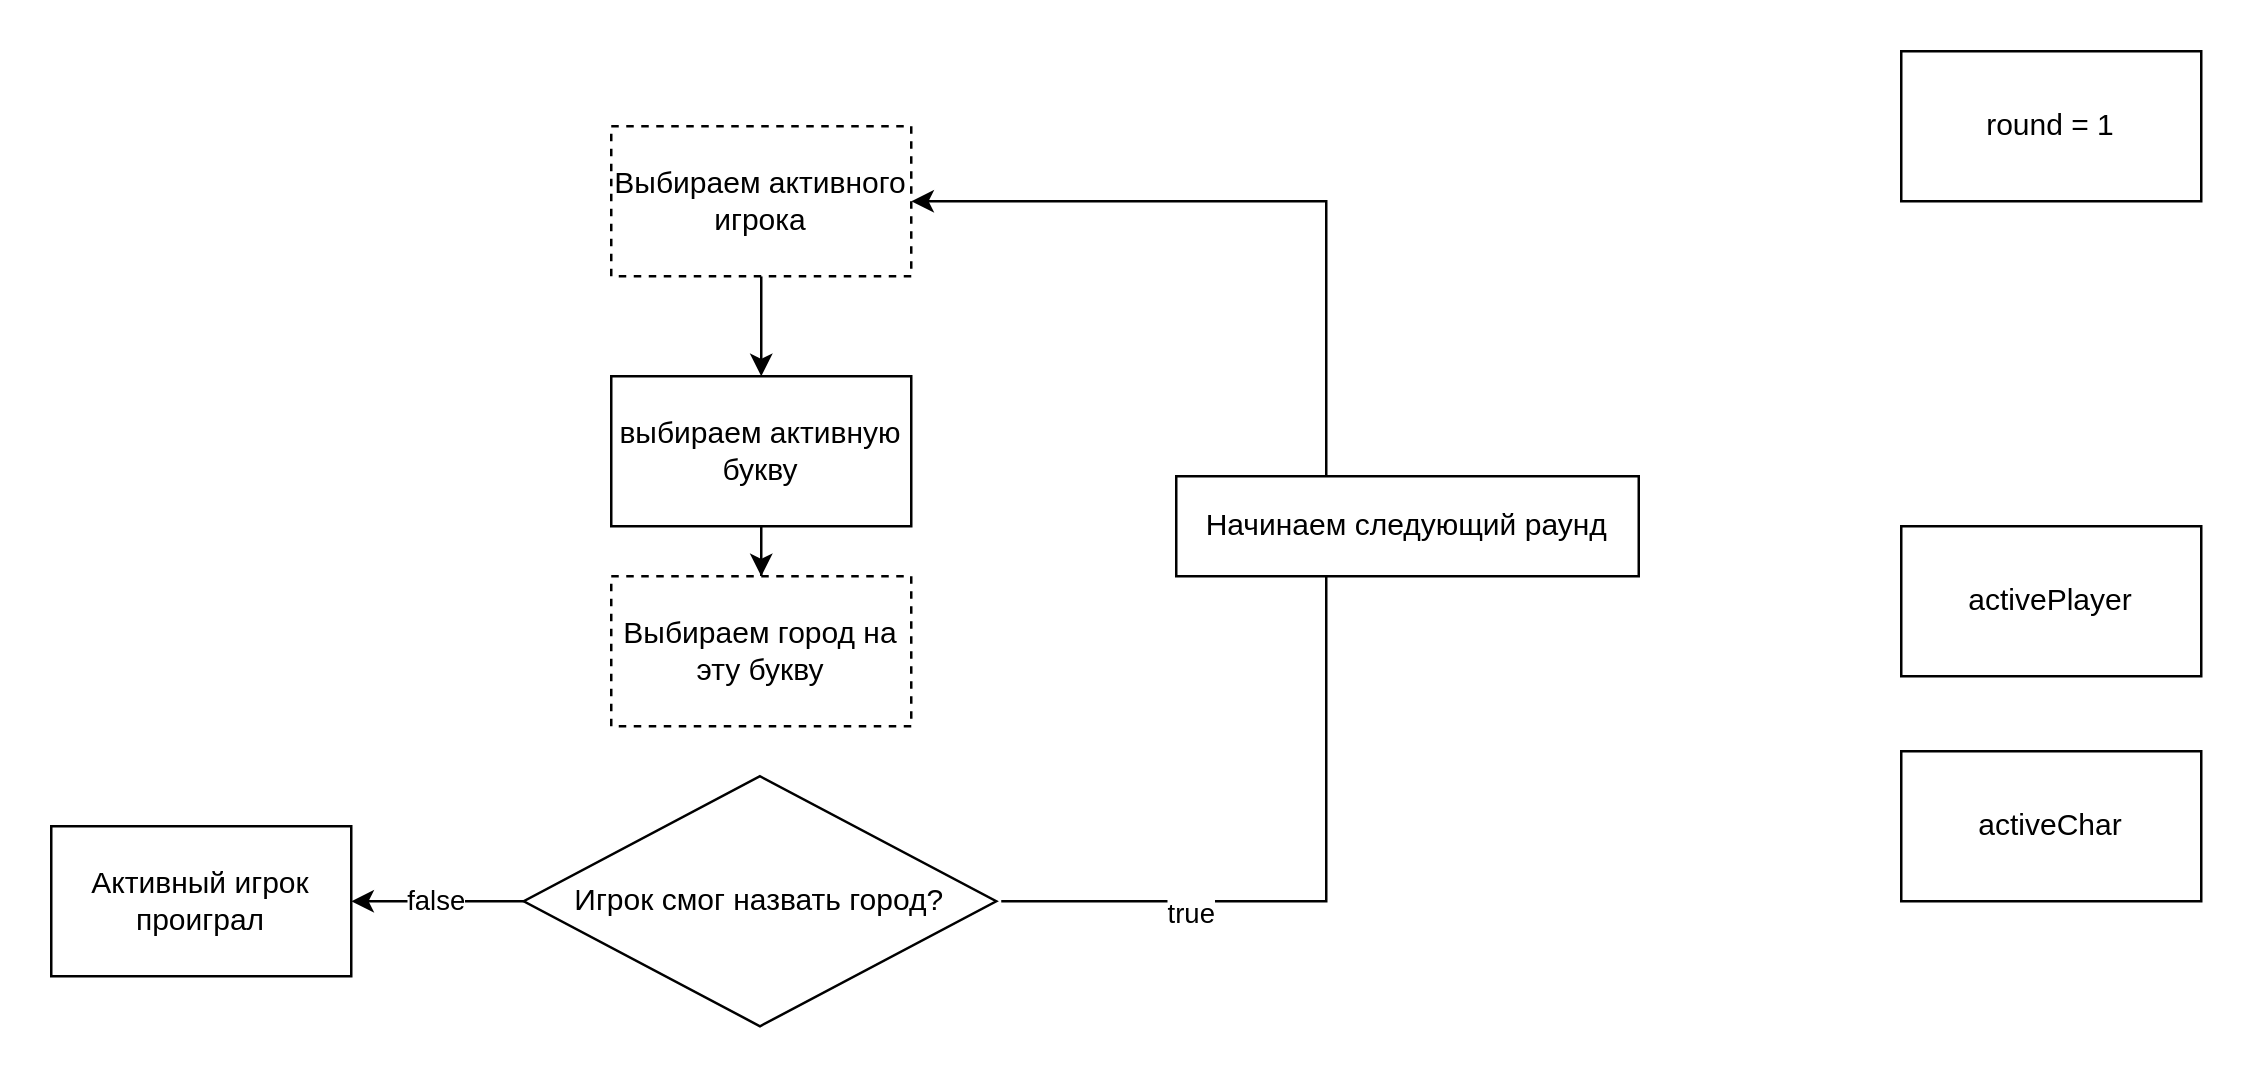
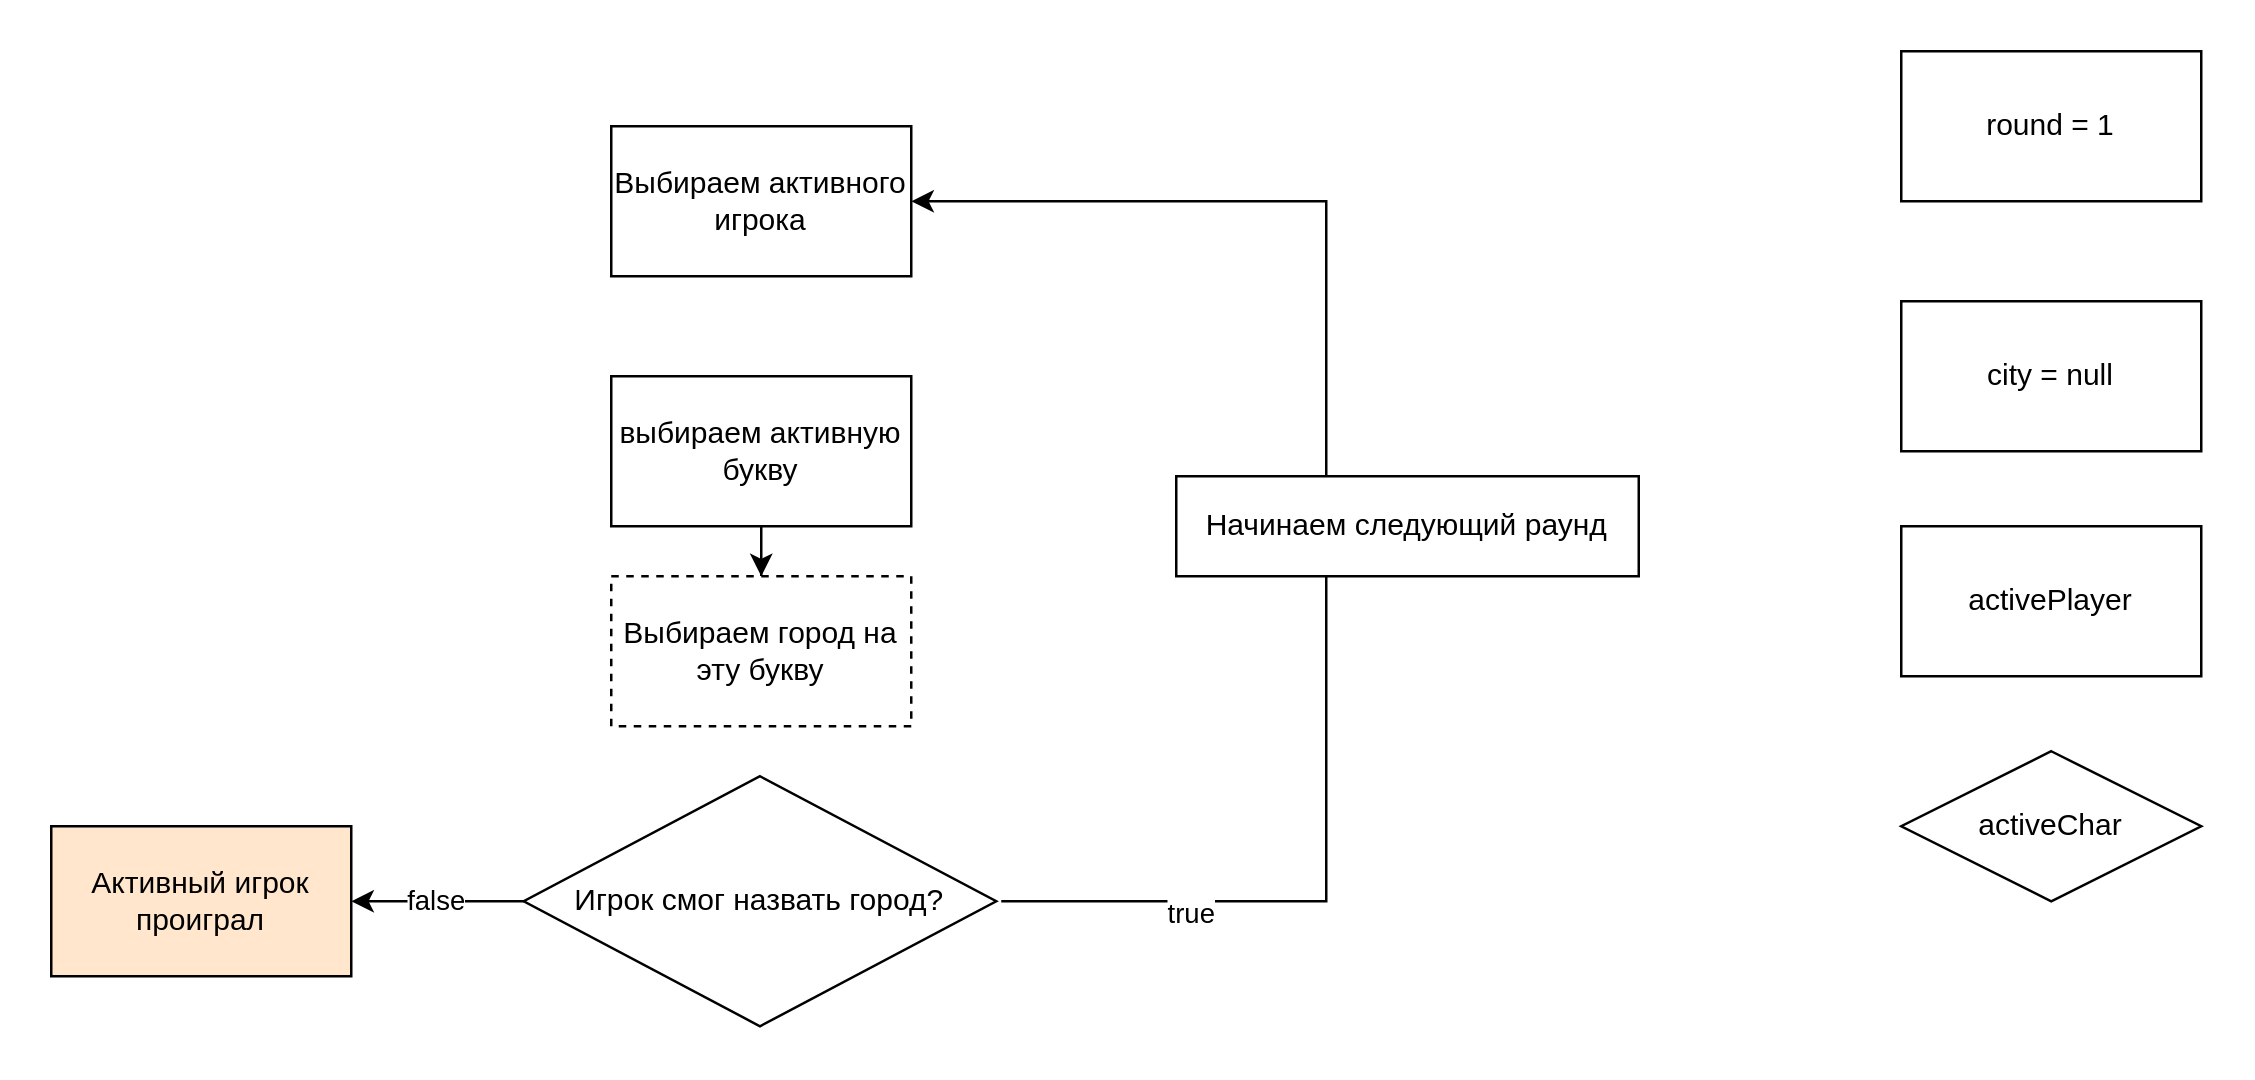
node "Выбираем активного игрока": style dashed -> solid
edge "Выбираем активного игрока" -> "выбираем активную букву": removed
node "city = null": added
node "activeChar": shape rectangle -> diamond
node "Активный игрок проиграл": fillcolor #ffffff -> #ffe6cc
